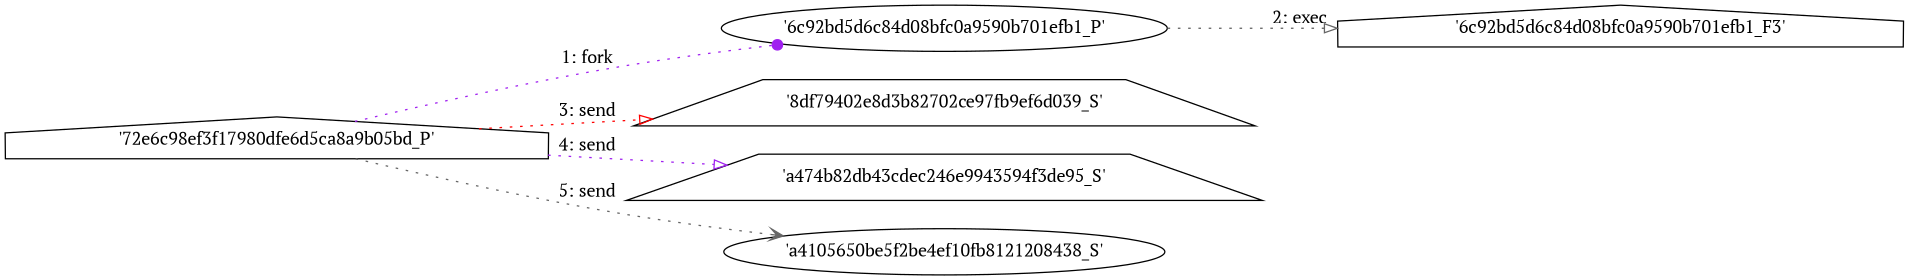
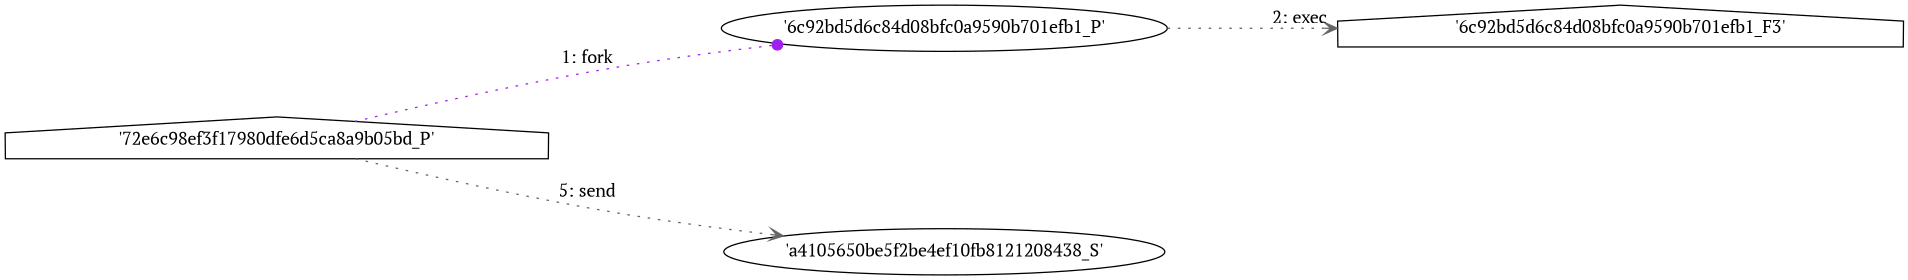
edge "'6c92bd5d6c84d08bfc0a9590b701efb1_P'" -> "'6c92bd5d6c84d08bfc0a9590b701efb1_F3'": arrowhead onormal -> vee
node "'8df79402e8d3b82702ce97fb9ef6d039_S'": removed
node "'a474b82db43cdec246e9943594f3de95_S'": removed
